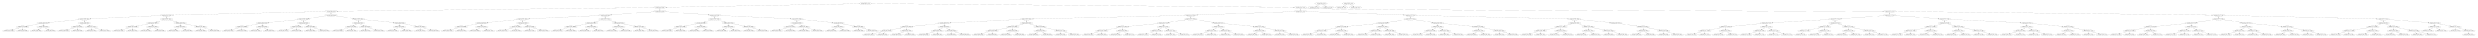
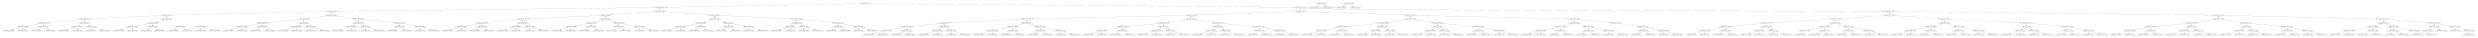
node "Node{data=[6485, 6485]}": removed
